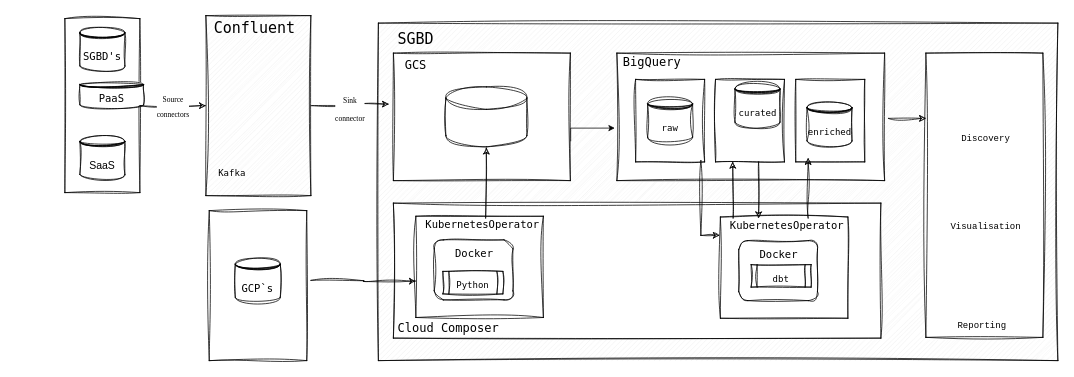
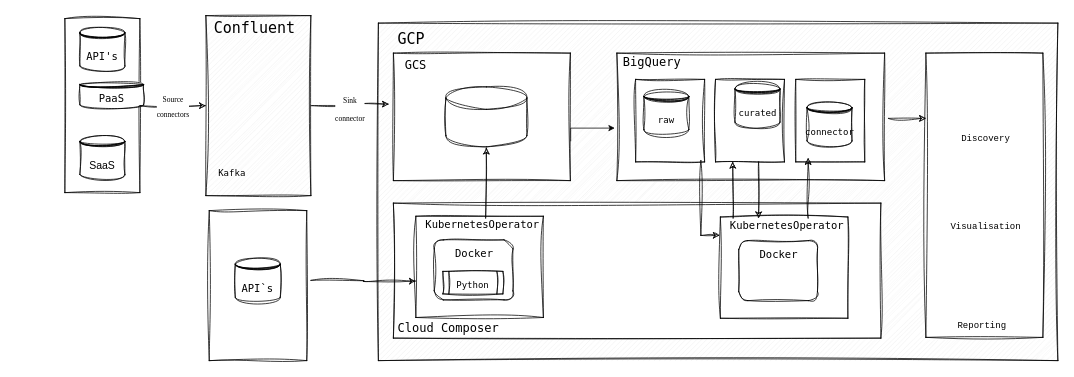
node "SGBD": label "SGBD" -> "GCP"
node "SGBD's": label "SGBD's" -> "API's"
node "raw": moved (670, 120) -> (666, 113)
node "enriched": label "enriched" -> "connector"
node "dbt": removed
node "GCP`s": label "GCP`s" -> "API`s"
